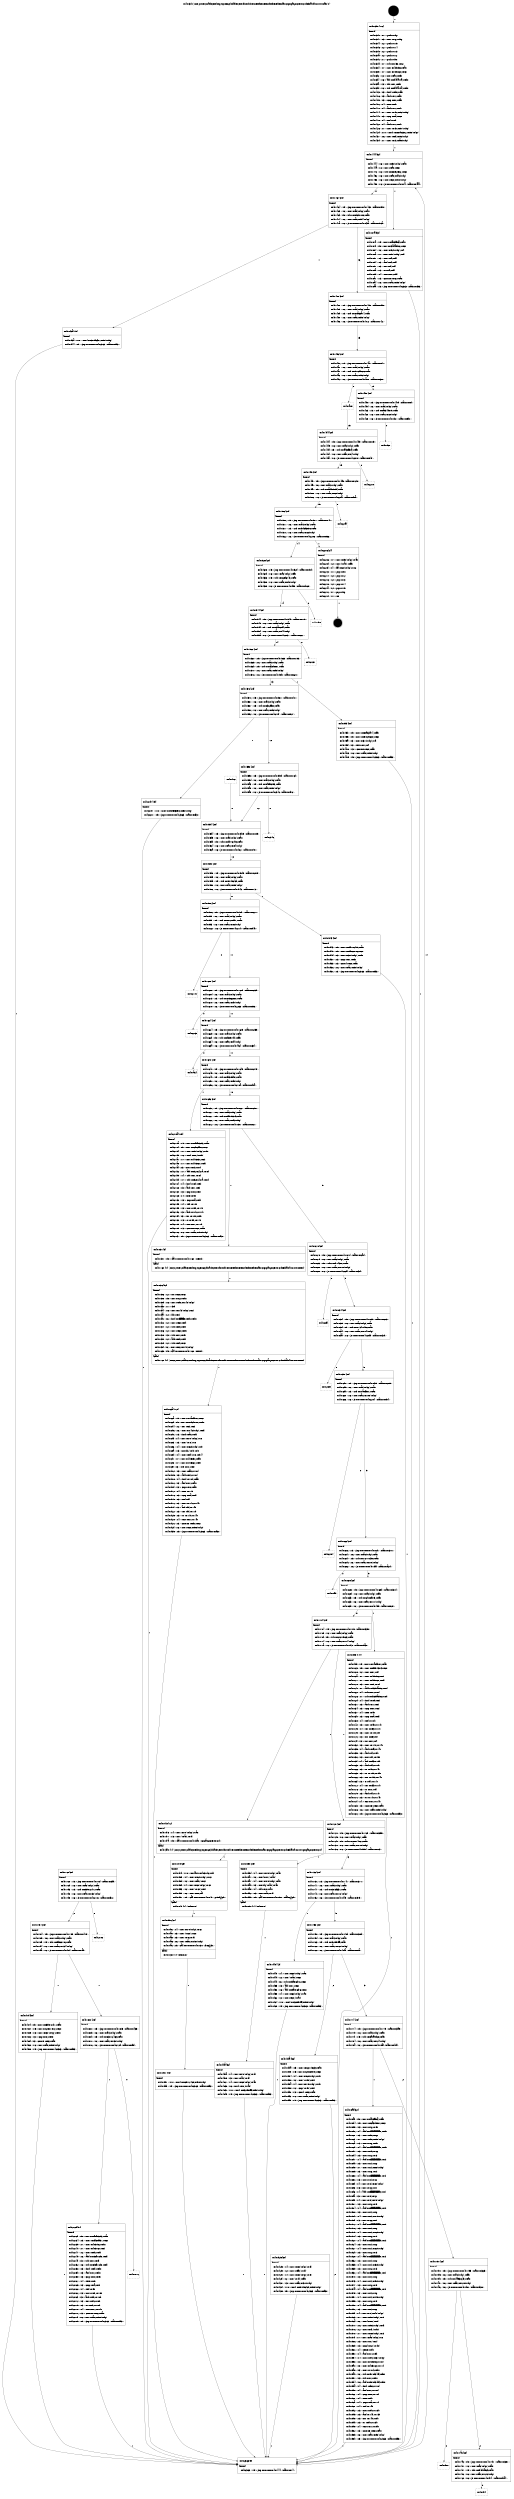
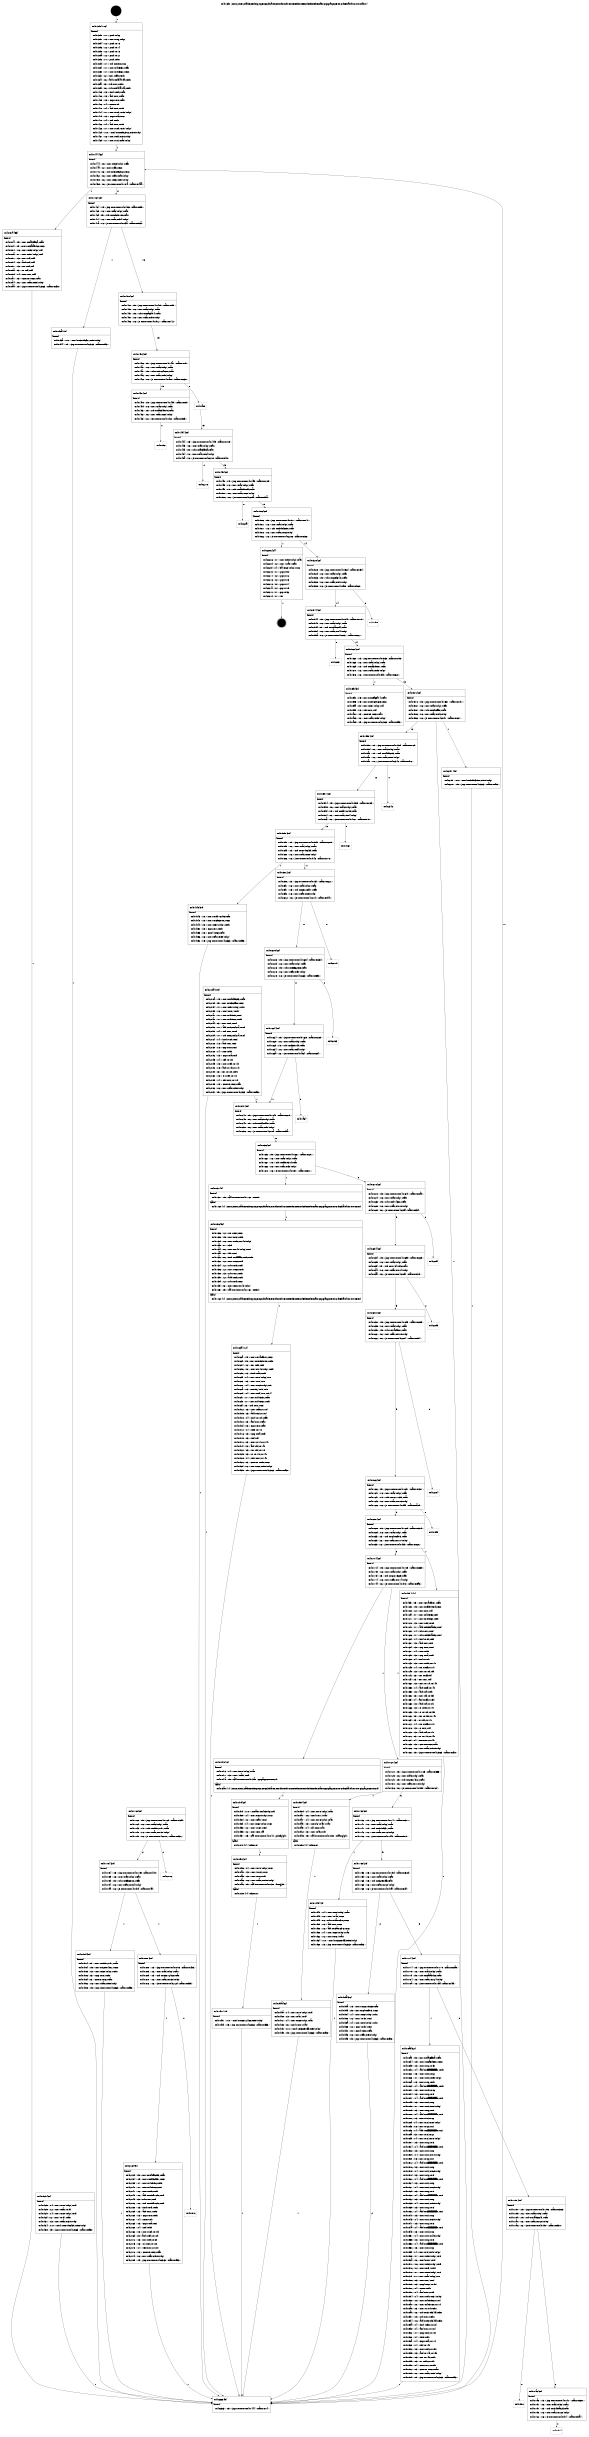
edge "0x401b61" -> "0x4015b4 [28]": reversed
edge "0x401640 [28]" -> "0x40218a [109]": reversed
edge "0x4019f0 [30]" -> "0x402363 [5]": now "0x40157c [28]" -> "0x402363 [5]"
